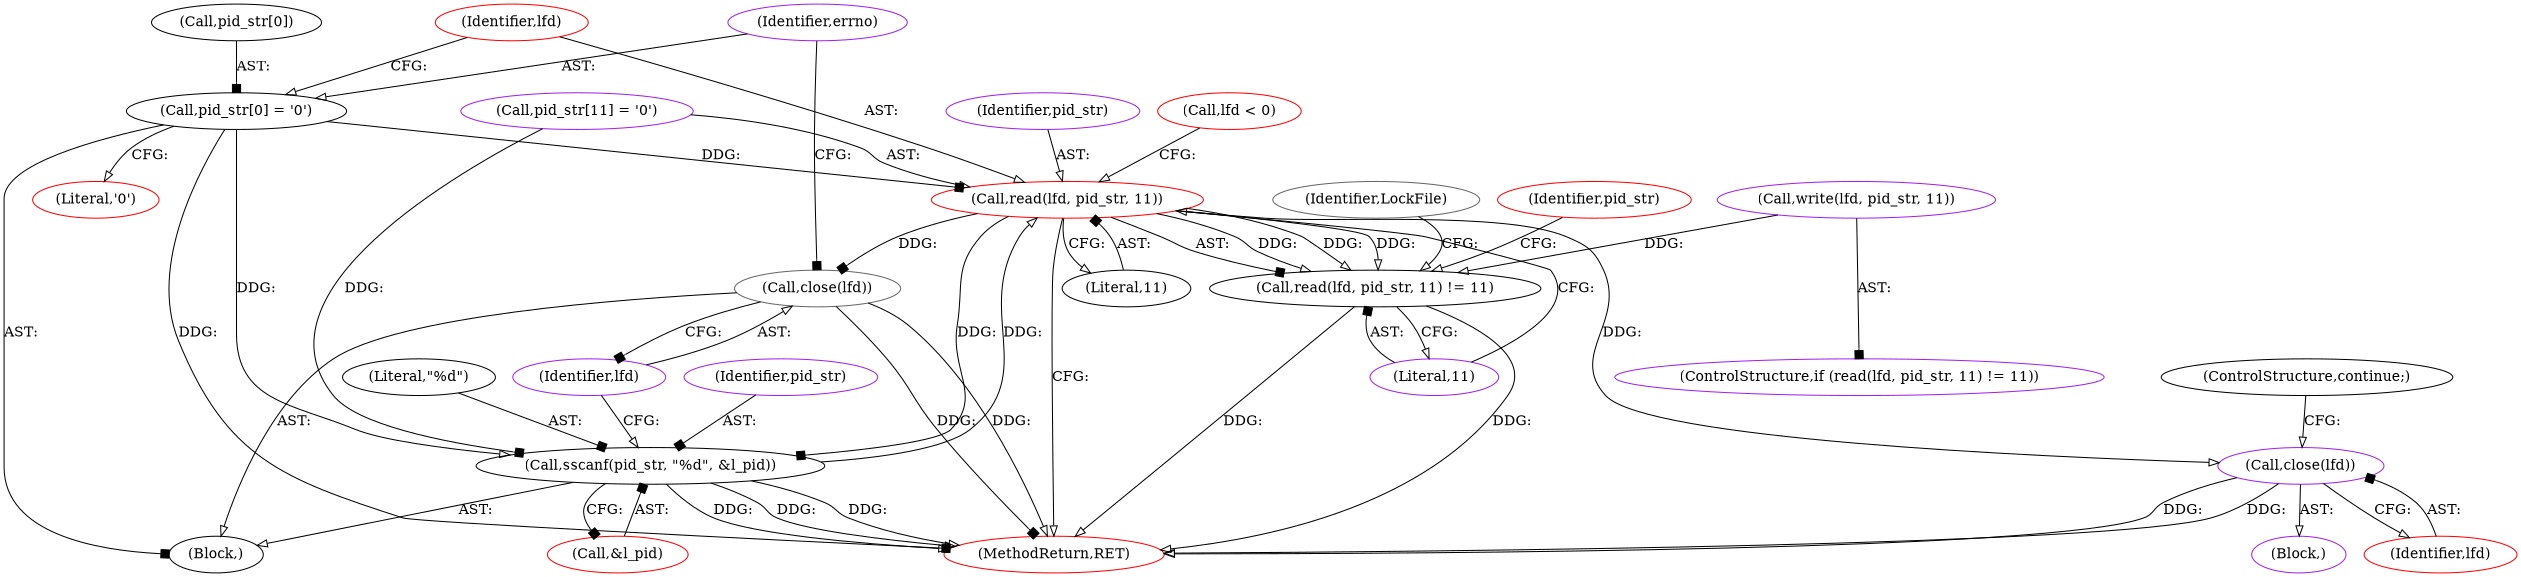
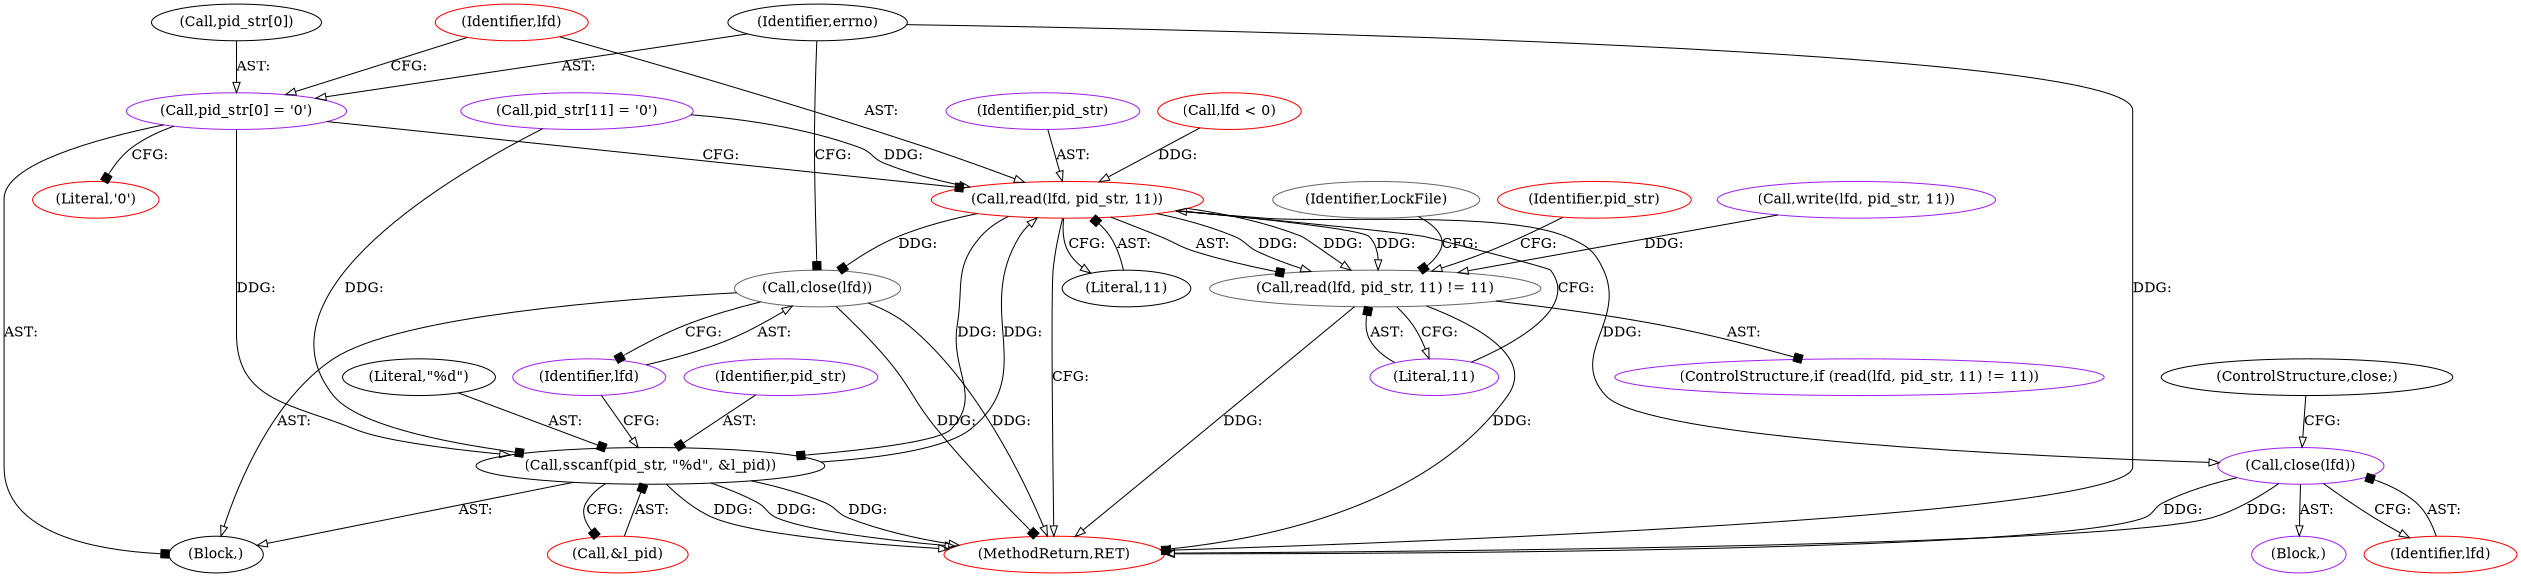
node "(Identifier,errno)": color purple -> black
edge "(Call,pid_str[0])" -> "(Call,pid_str[0] = '0')": arrowhead box -> onormal
node "(Call,pid_str[0] = '0')": color black -> purple
edge "(Call,pid_str[0] = '0')" -> "(Literal,'0')": arrowhead onormal -> box
edge "(Call,pid_str[0] = '0')" -> "(Call,read(lfd, pid_str, 11))": label "DDG: " -> "CFG: "
edge "(Call,pid_str[11] = '0')" -> "(Call,read(lfd, pid_str, 11))": label "AST: " -> "DDG: "
edge "(Call,lfd < 0)" -> "(Call,read(lfd, pid_str, 11))": label "CFG: " -> "DDG: "
edge "(Identifier,LockFile)" -> "(Call,read(lfd, pid_str, 11) != 11)": arrowhead onormal -> box
edge "(Call,write(lfd, pid_str, 11))" -> "(ControlStructure,if (read(lfd, pid_str, 11) != 11))": now "(Call,read(lfd, pid_str, 11) != 11)" -> "(ControlStructure,if (read(lfd, pid_str, 11) != 11))"
node "(Call,read(lfd, pid_str, 11) != 11)": color black -> gray40
node "(ControlStructure,continue;)": label "(ControlStructure,continue;)" -> "(ControlStructure,close;)"
edge "(Call,pid_str[0] = '0')" -> "(MethodReturn,RET)": now "(Identifier,errno)" -> "(MethodReturn,RET)"
